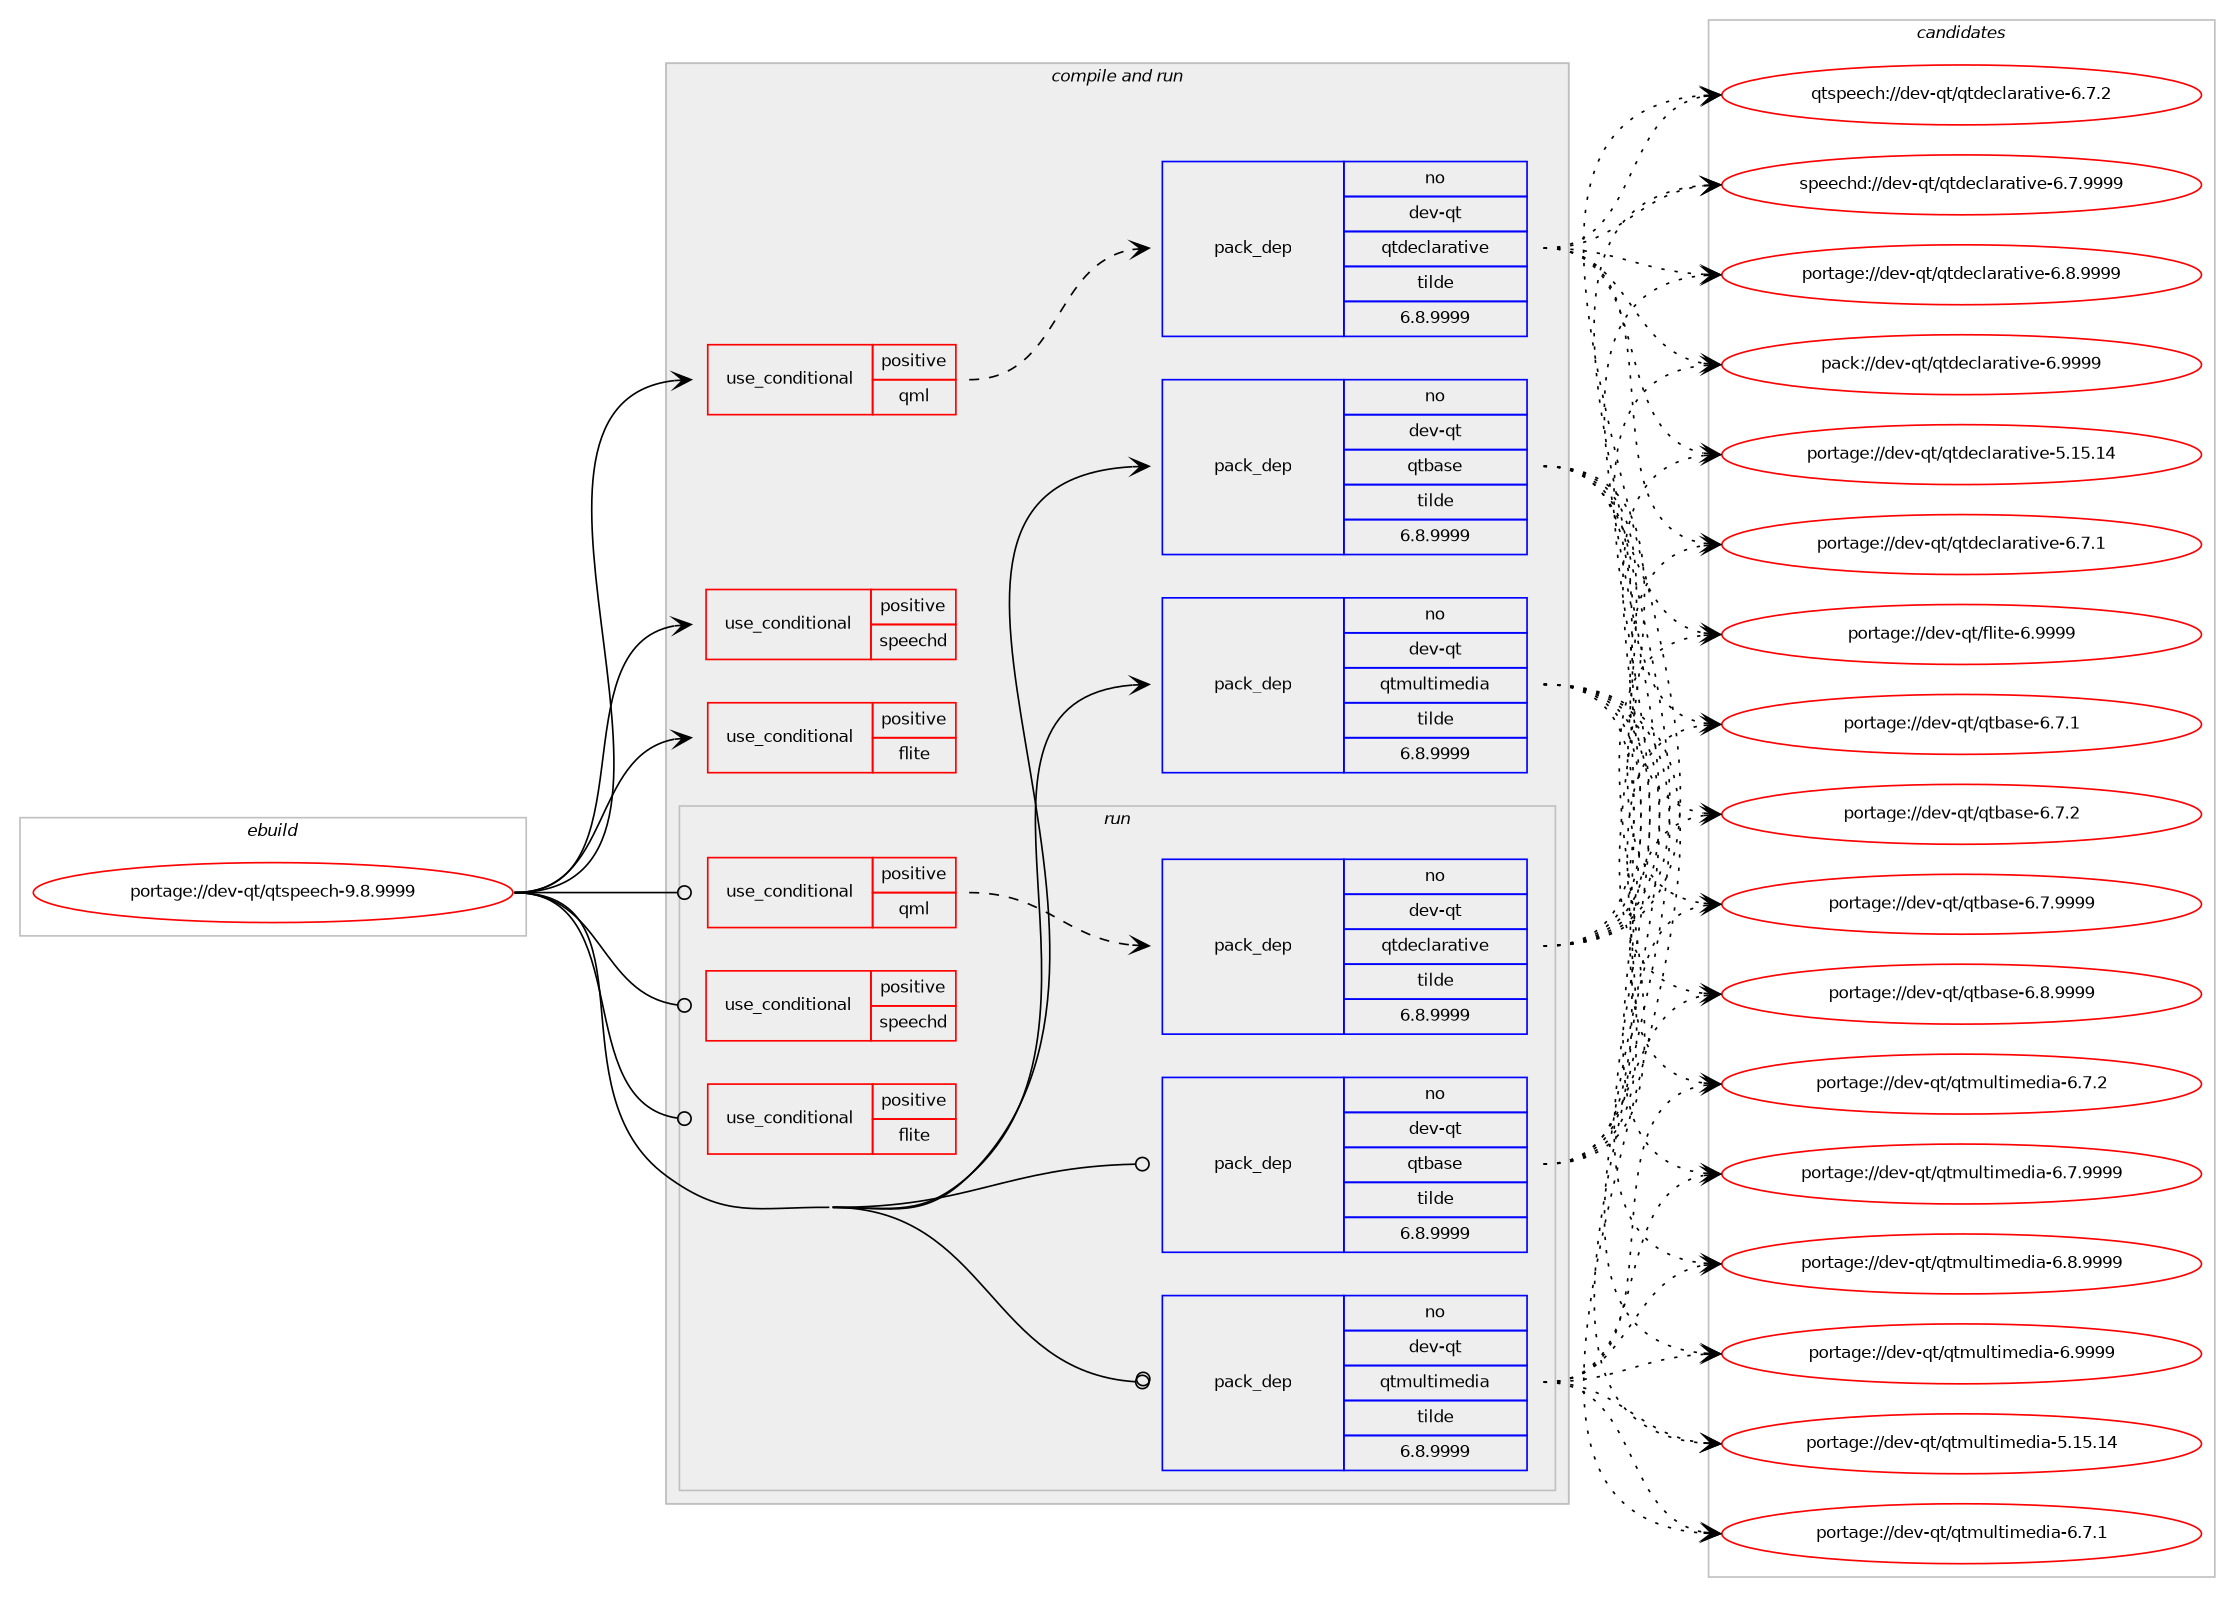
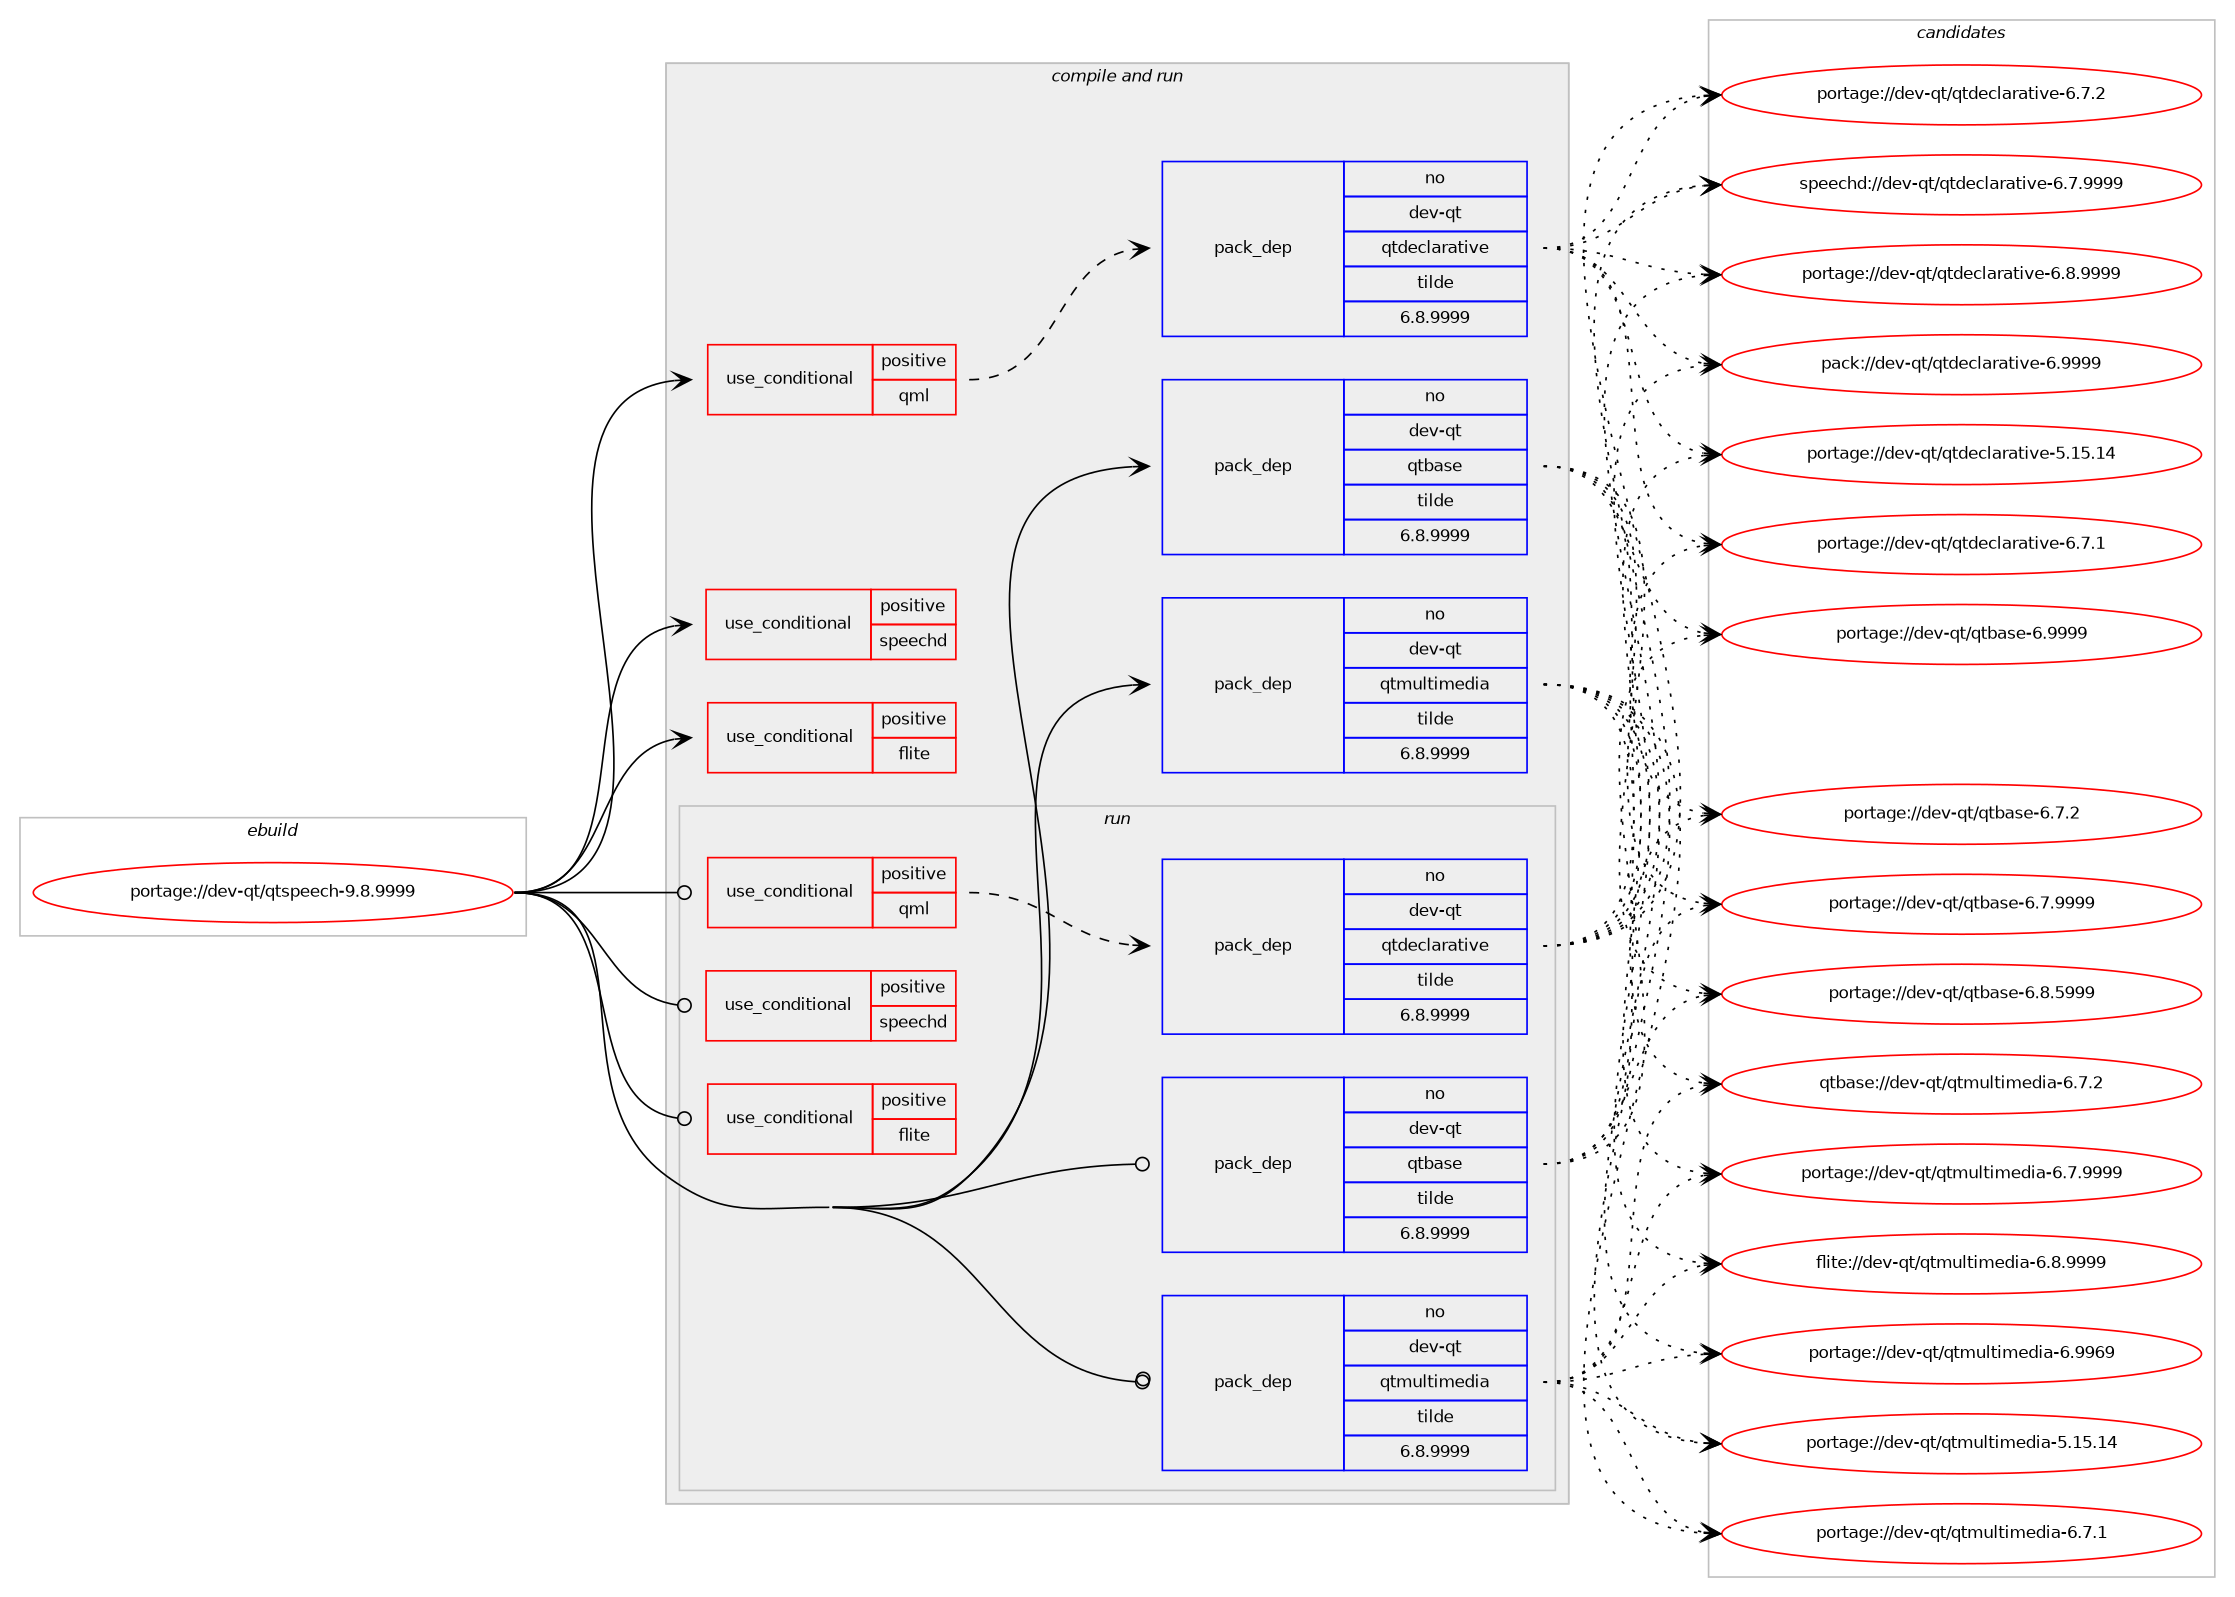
node "qtspeech://dev-qt/qtdeclarative-6.7.2": label "qtspeech://dev-qt/qtdeclarative-6.7.2" -> "portage://dev-qt/qtdeclarative-6.7.2"
node "portage://dev-qt/flite-6.9999": label "portage://dev-qt/flite-6.9999" -> "portage://dev-qt/qtbase-6.9999"
node "portage://dev-qt/qtbase-6.7.1": removed
node "portage://dev-qt/qtbase-6.8.9999": label "portage://dev-qt/qtbase-6.8.9999" -> "portage://dev-qt/qtbase-6.8.5999"
node "portage://dev-qt/qtmultimedia-6.7.2": label "portage://dev-qt/qtmultimedia-6.7.2" -> "qtbase://dev-qt/qtmultimedia-6.7.2"
node "portage://dev-qt/qtmultimedia-6.8.9999": label "portage://dev-qt/qtmultimedia-6.8.9999" -> "flite://dev-qt/qtmultimedia-6.8.9999"
node "portage://dev-qt/qtmultimedia-6.9999": label "portage://dev-qt/qtmultimedia-6.9999" -> "portage://dev-qt/qtmultimedia-6.9969"
